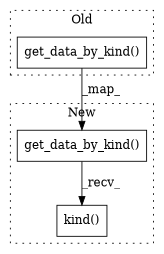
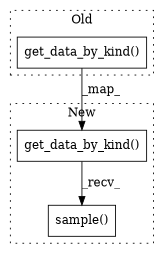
node "kind()": label "kind()" -> "sample()"
